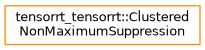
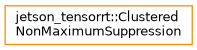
node "tensorrt_tensorrt::Clustered NonMaximumSuppression": label "tensorrt_tensorrt::Clustered NonMaximumSuppression" -> "jetson_tensorrt::Clustered NonMaximumSuppression"
